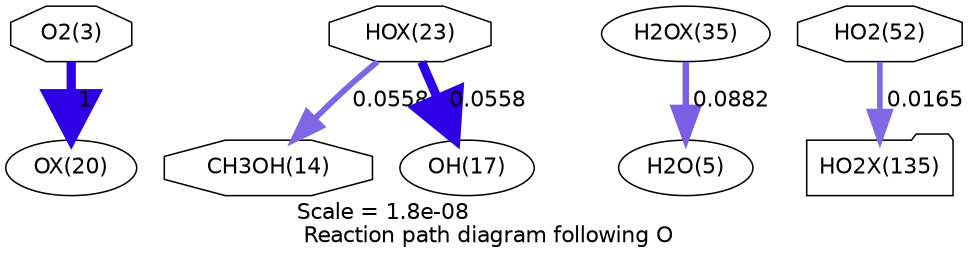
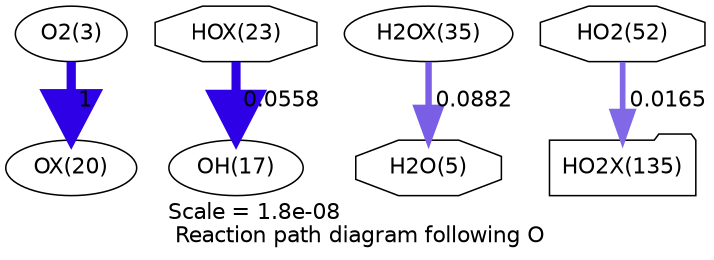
node "O2(3)": shape octagon -> ellipse
node "CH3OH(14)": removed
node "H2O(5)": shape ellipse -> octagon
